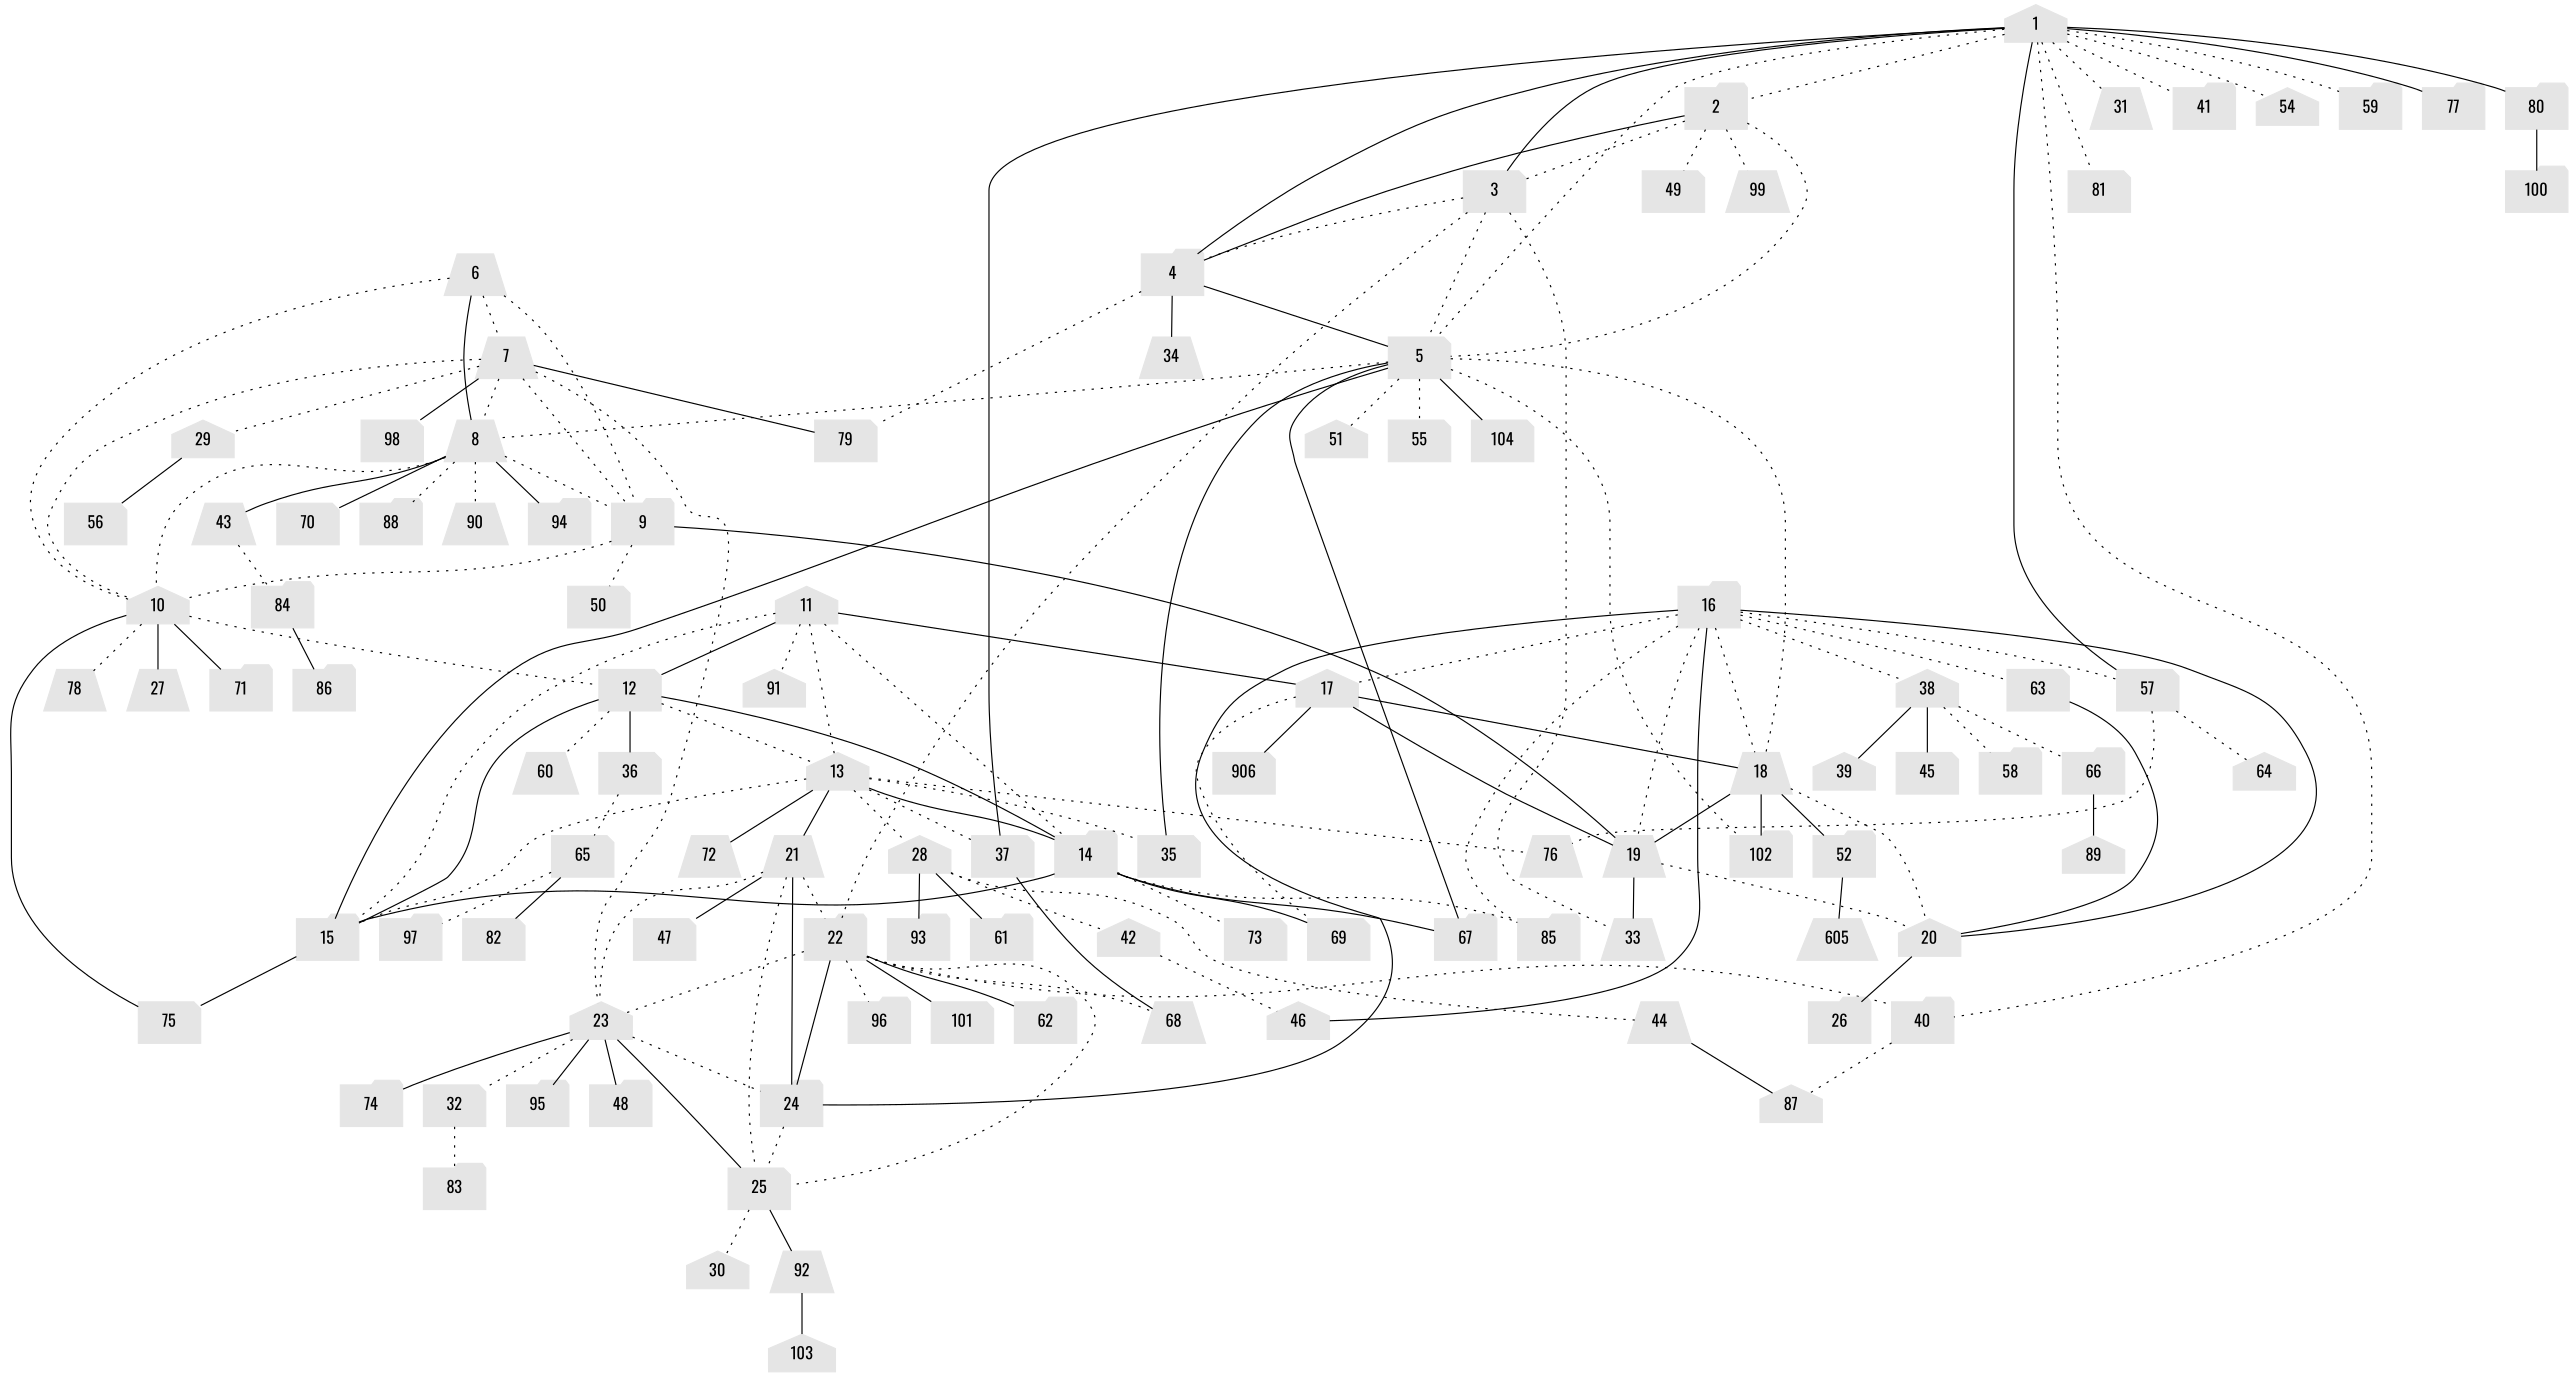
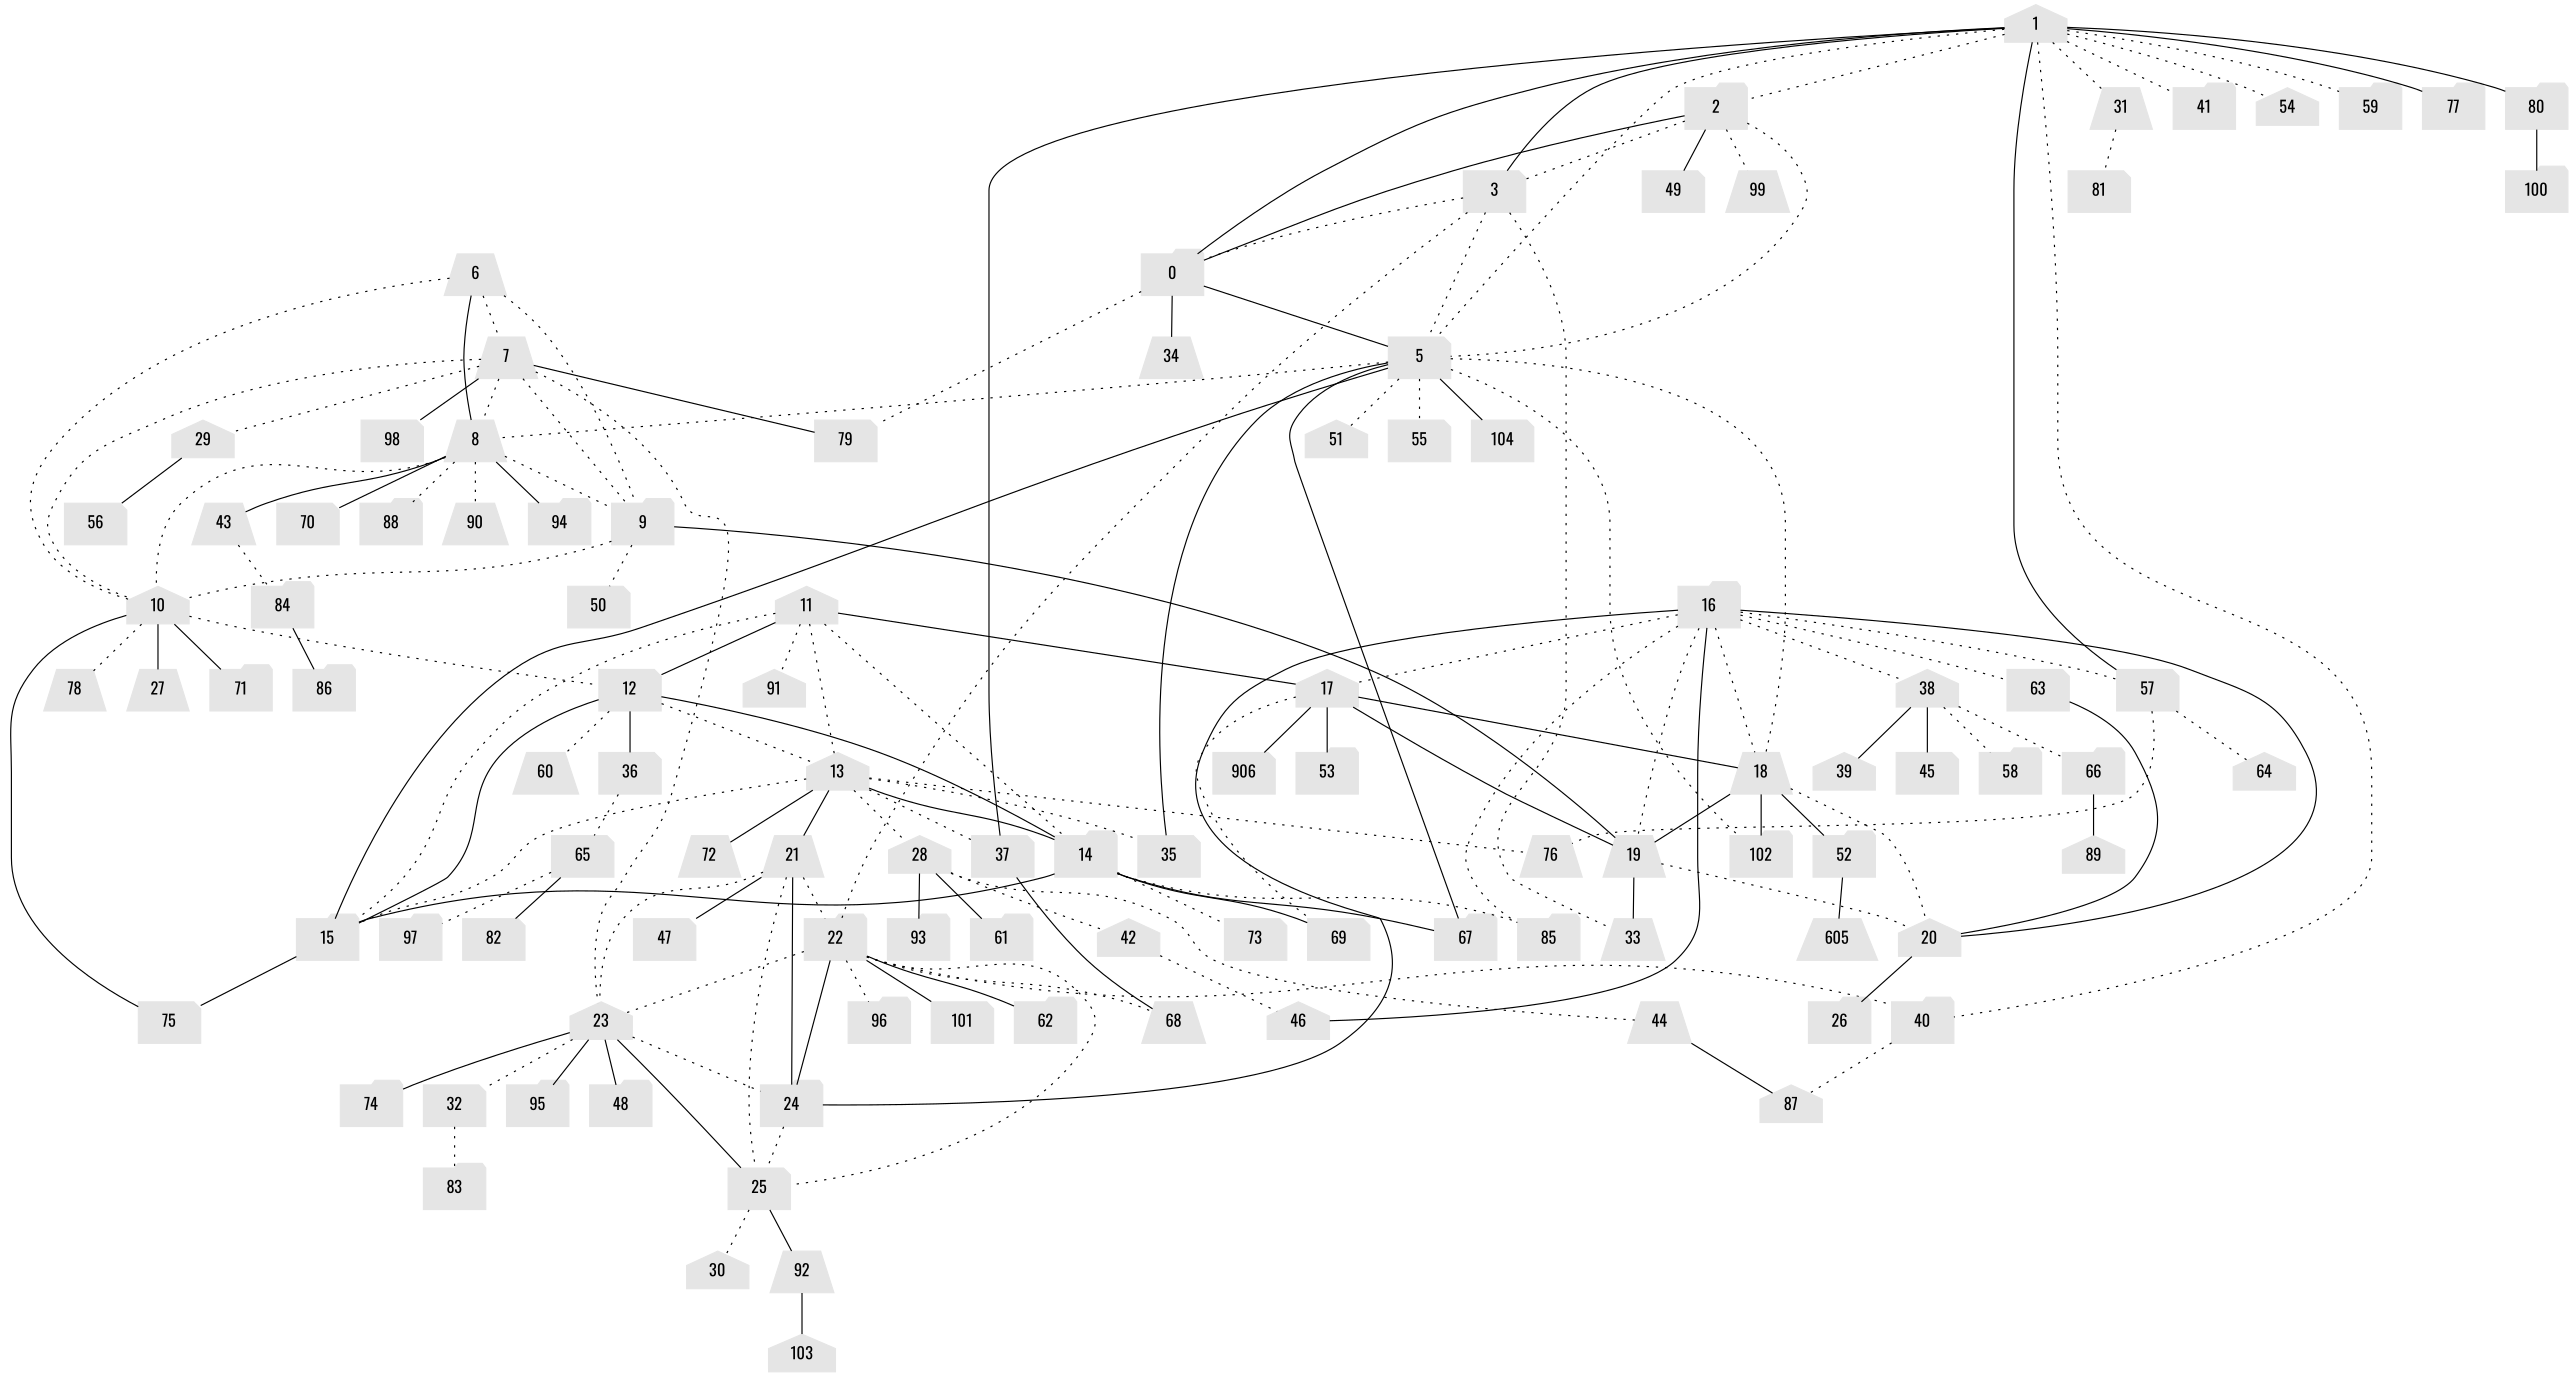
edge "1" -- "81": now "31" -- "81"
edge "2" -- "49": style dotted -> solid
node "4": label "4" -> "0"
node "53": added
